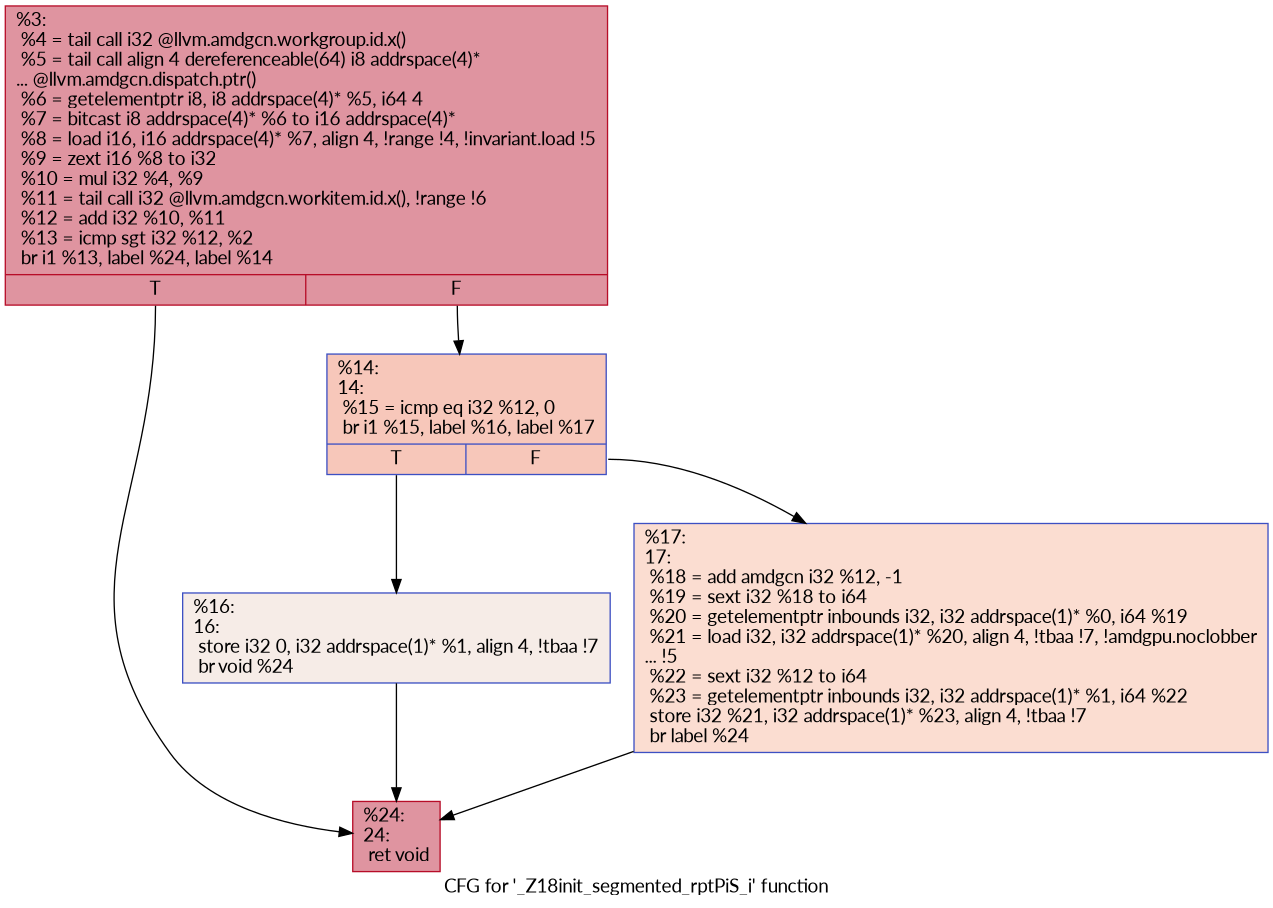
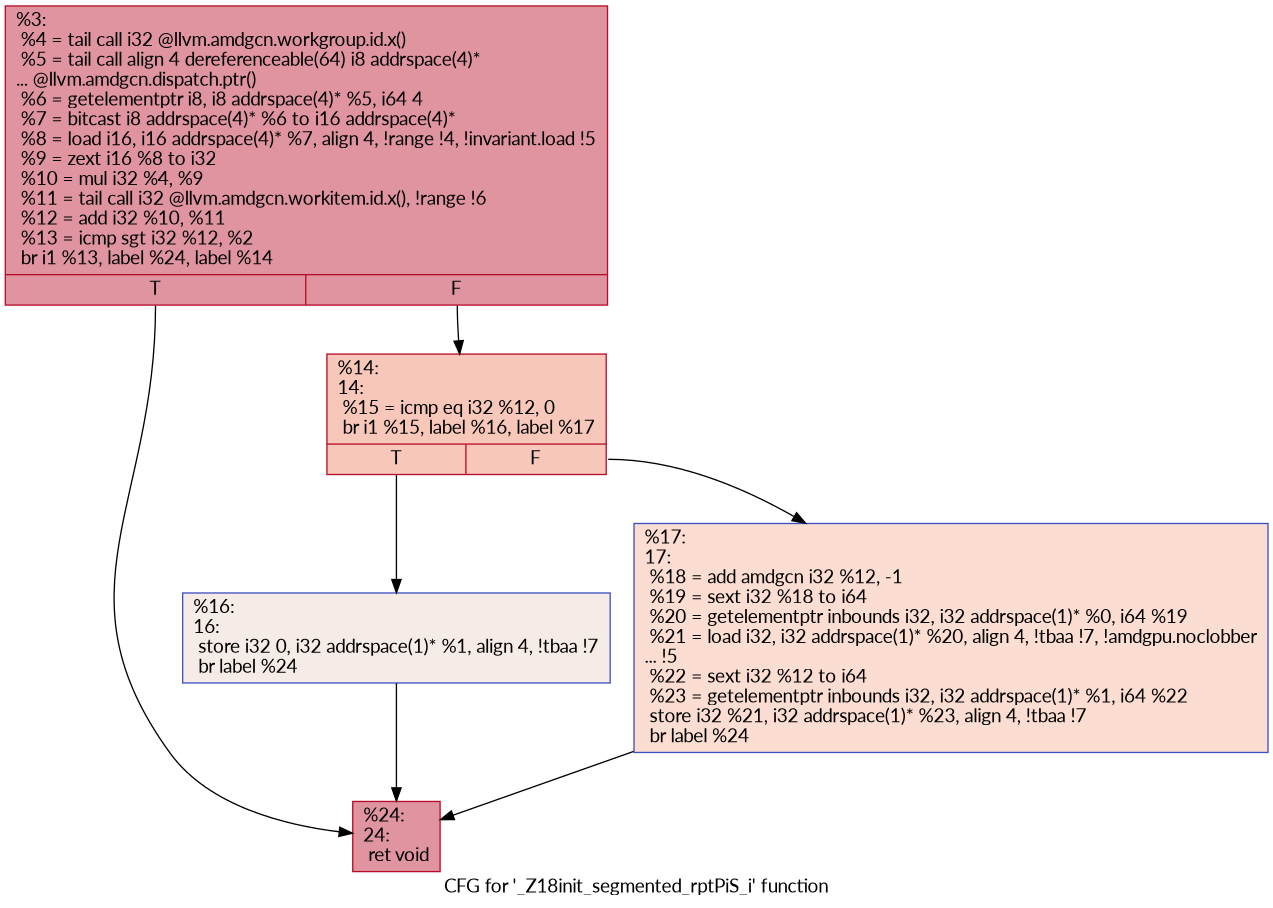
node "%14:": color #3d50c3ff -> #b70d28ff
node "%16:": text "br void %24" -> "br label %24"
